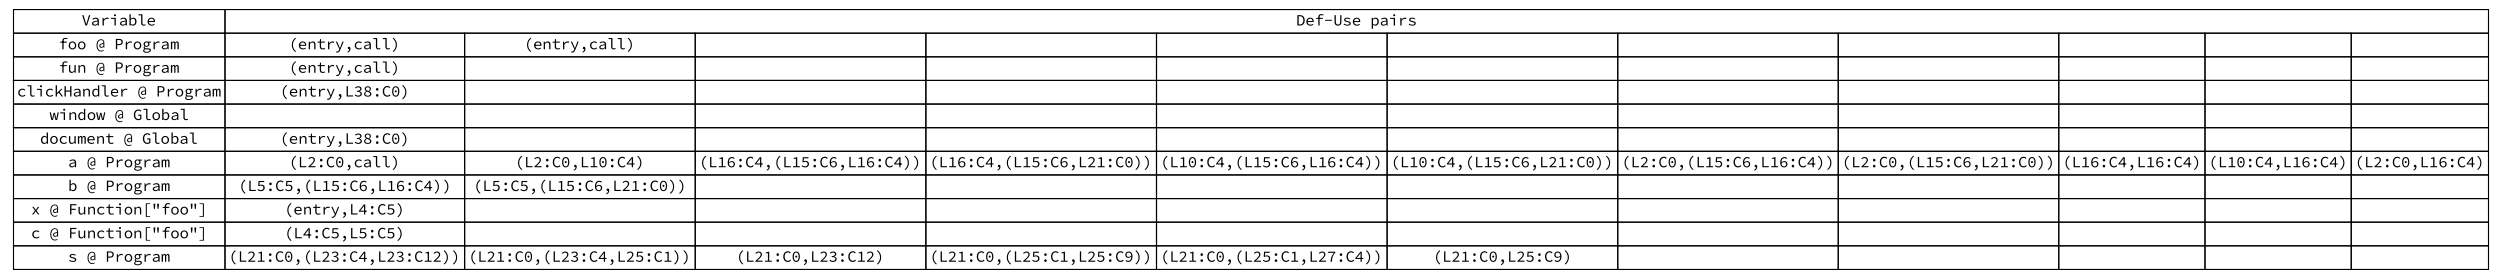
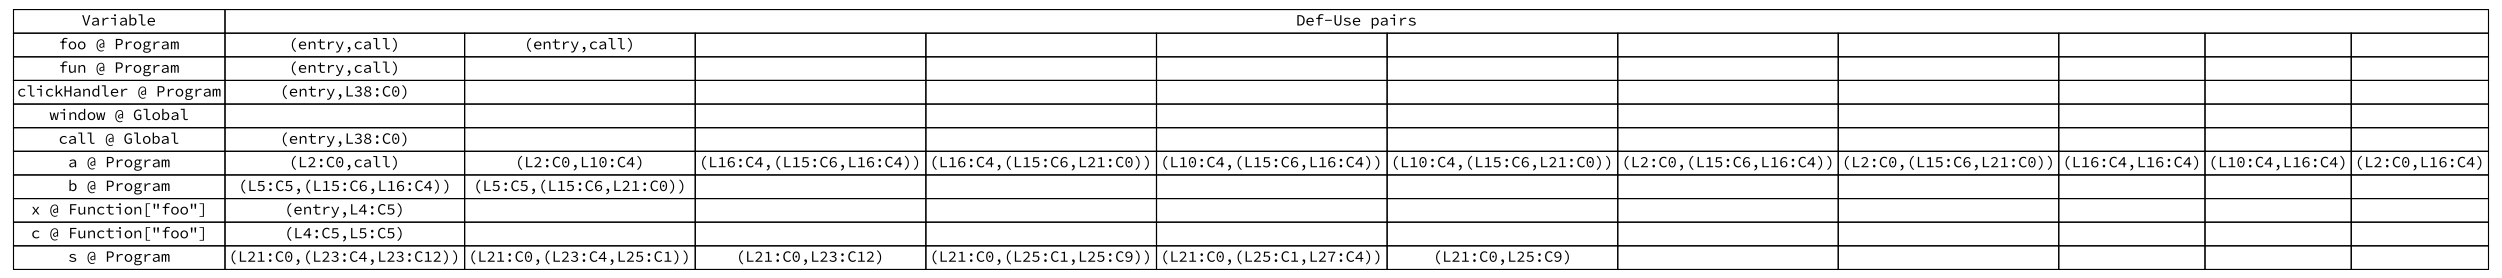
node "Variable": text "document @ Global" -> "call @ Global"
